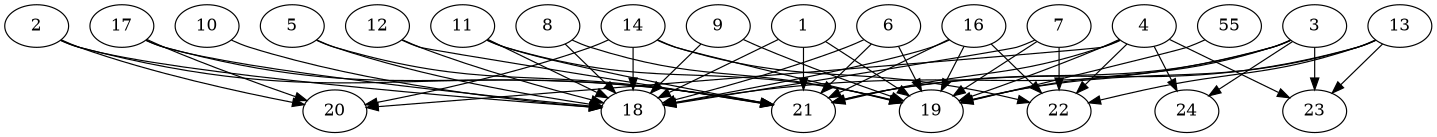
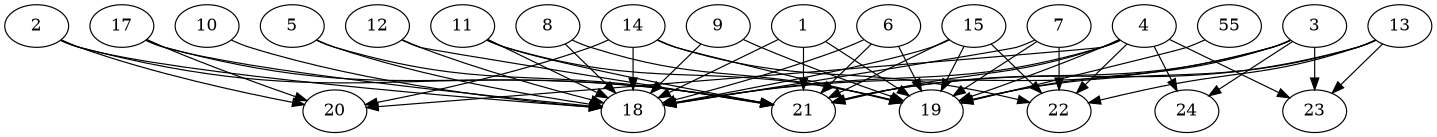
node "16": label "16" -> "15"
edge "4" -> "18": added
